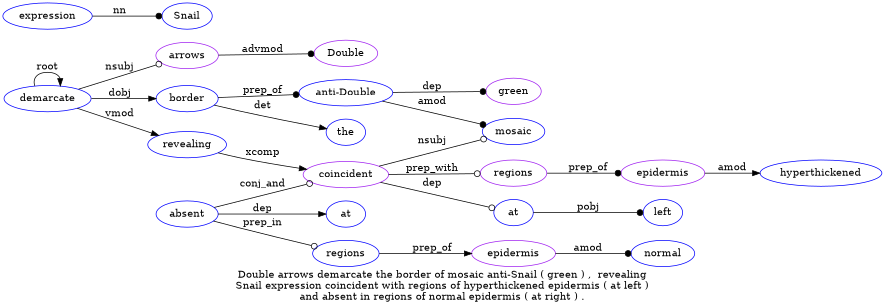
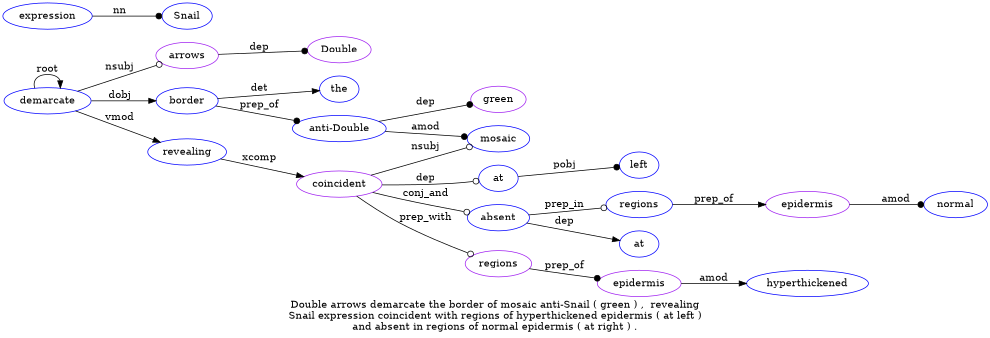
edge "arrows" -> "Double": label "advmod" -> "dep"
edge "absent" -> "coincident": reversed
